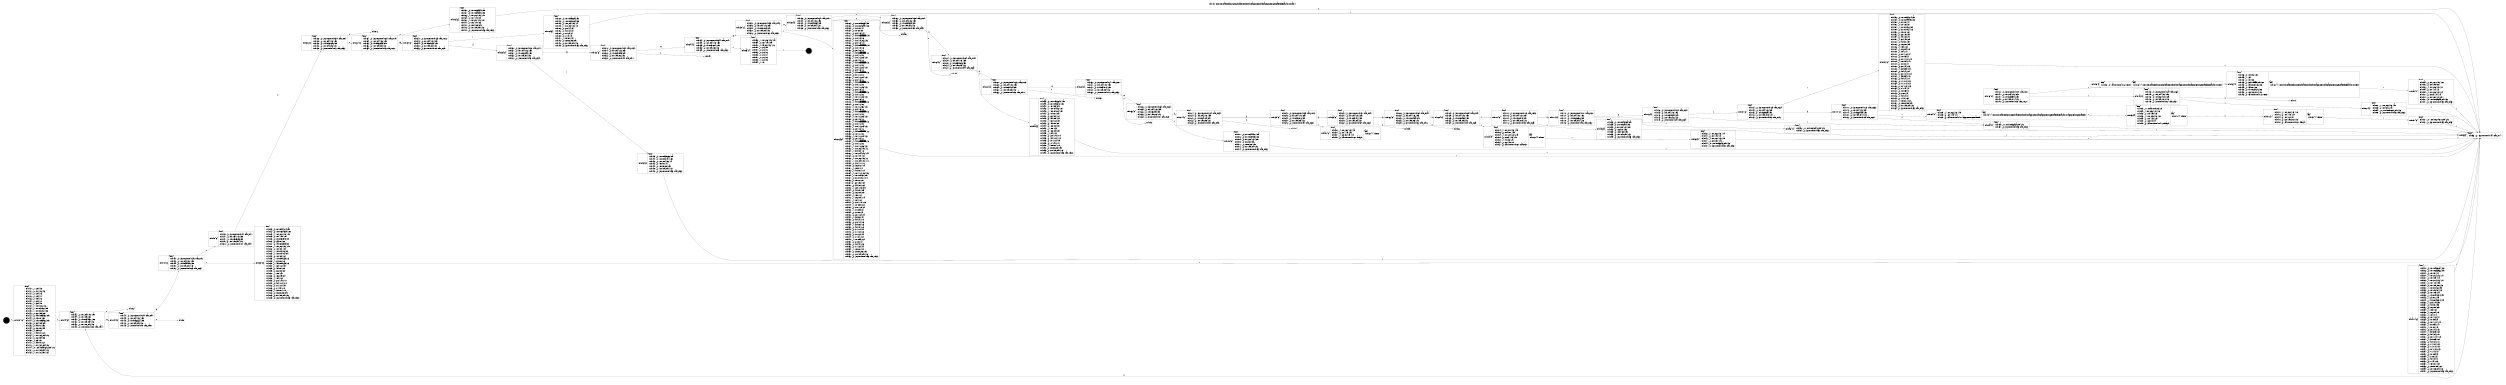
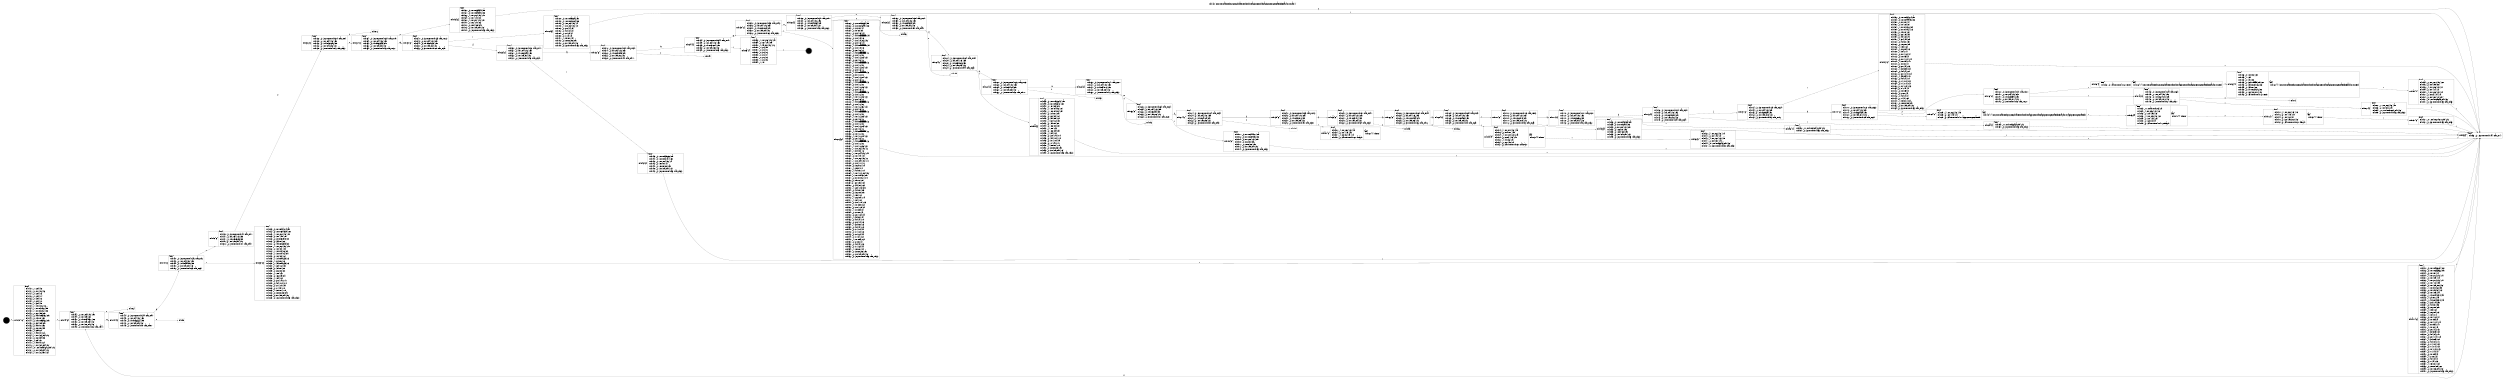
edge "0x401770 [28]" -> "0x401cda [15]": now "0x401770 [28]" -> "0x40178c [28]"
